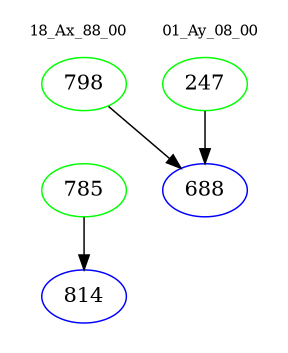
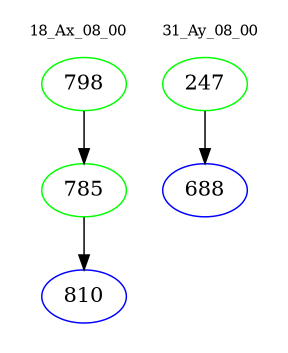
cluster "18_Ax_88_00": label "18_Ax_88_00" -> "18_Ax_08_00"
cluster "01_Ay_08_00": label "01_Ay_08_00" -> "31_Ay_08_00"
edge "798" -> "688": now "798" -> "785"
node "814": label "814" -> "810"
